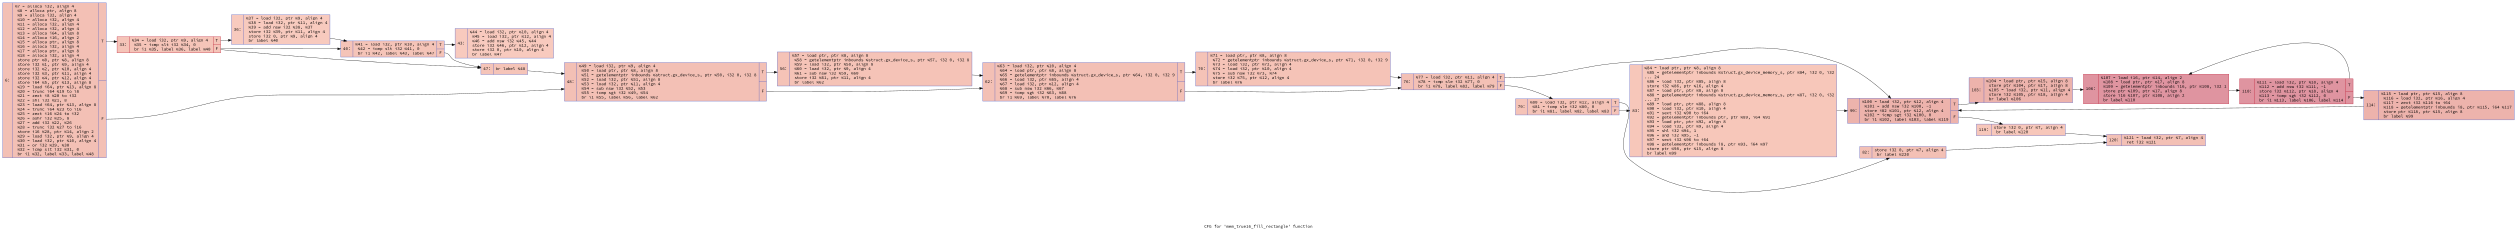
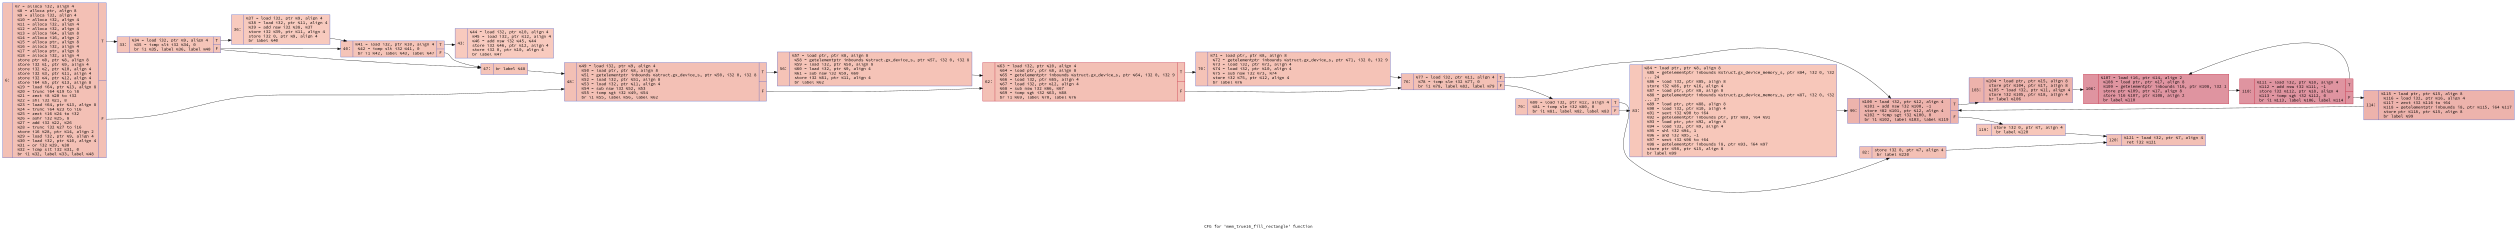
node "33:": color #b70d28ff -> #3d50c3ff
node "62:": color #3d50c3ff -> #b70d28ff
